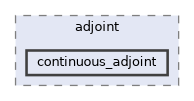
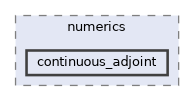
cluster "adjoint": label "adjoint" -> "numerics"
